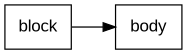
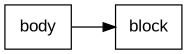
edge "block" -> "body": reversed
